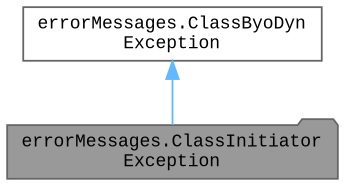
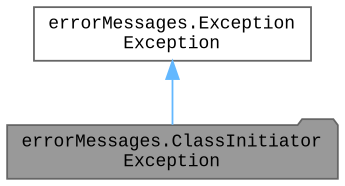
node "errorMessages.ClassByoDyn Exception": label "errorMessages.ClassByoDyn Exception" -> "errorMessages.Exception Exception"
